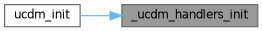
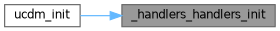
node "_ucdm_handlers_init": label "_ucdm_handlers_init" -> "_handlers_handlers_init"
